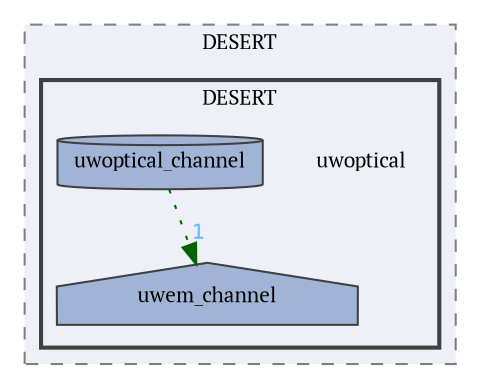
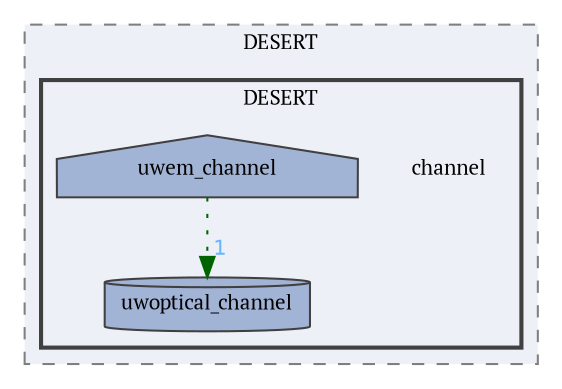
node "uwoptical": label "uwoptical" -> "channel"
edge "uwoptical_channel" -> "uwem_channel": reversed
